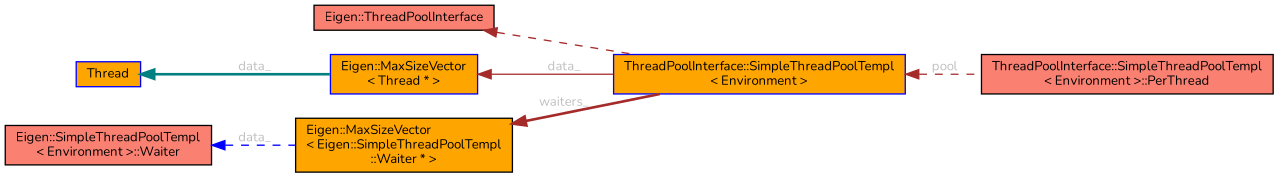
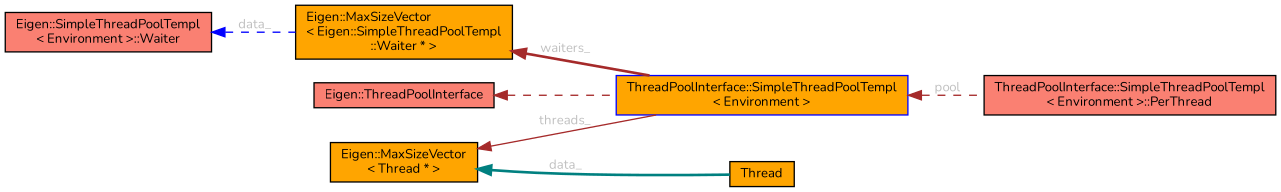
edge "ThreadPoolInterface::SimpleThreadPoolTempl < Environment >" -> "Eigen::MaxSizeVector < Thread * >": label " data_" -> " threads_"
node "Thread": color blue -> black
edge "Eigen::MaxSizeVector < Thread * >" -> "Thread": reversed
node "Eigen::MaxSizeVector < Thread * >": color blue -> black
